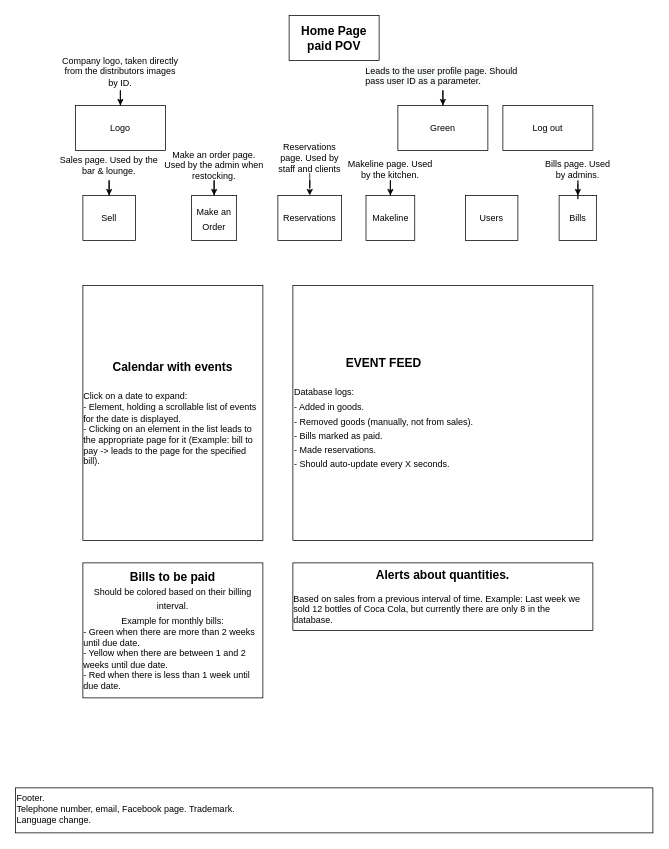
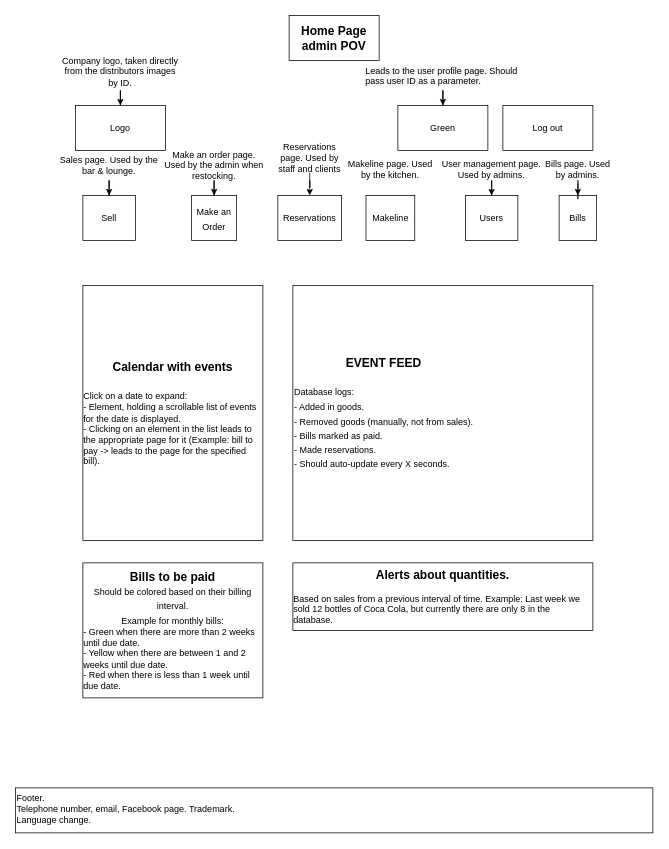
node "Home Page paid POV": label "Home Page paid POV" -> "Home Page admin POV"
node "User management page. Used by admins.": added
edge "Makeline page. Used by the kitchen." -> "Makeline": removed
edge "User management page. Used by admins." -> "Users": added
